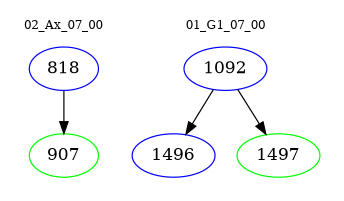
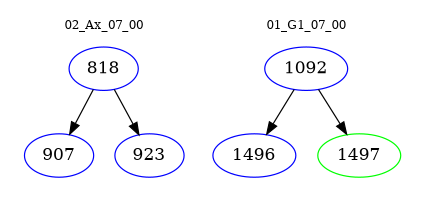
node "907": color green -> blue
node "923": added
